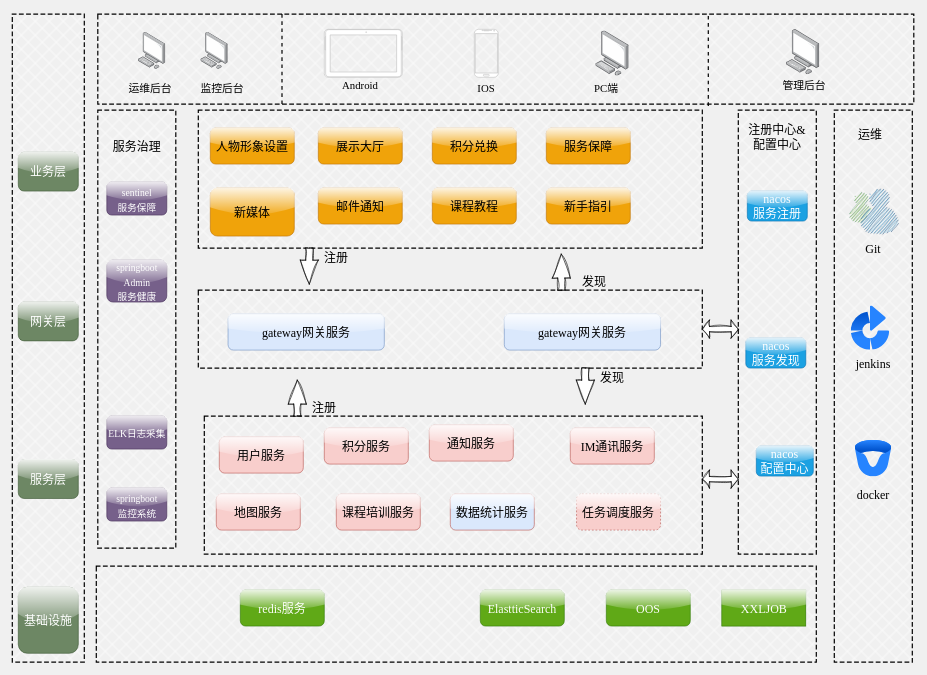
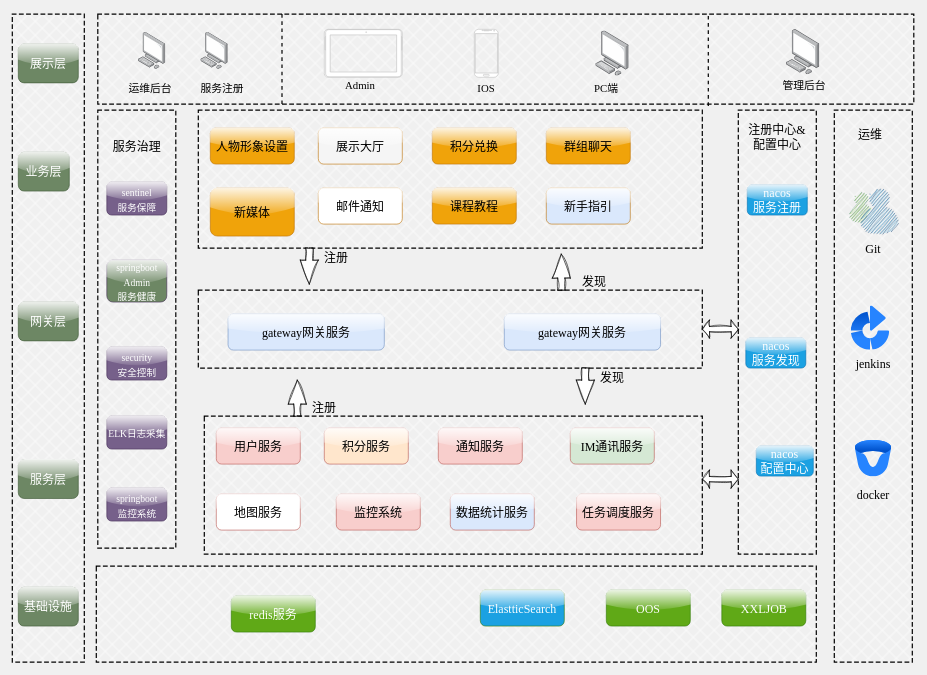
node "展示层": added
node "Android": label "Android" -> "Admin"
node "监控后台": label "监控后台" -> "服务注册"
node "展示大厅": fillcolor #f0a30a -> #f5f5f5
node "服务保障": label "服务保障" -> "群组聊天"
node "业务层": size 60x39 -> 51x39
node "邮件通知": fillcolor #f0a30a -> #ffffff
node "新手指引": fillcolor #f0a30a -> #dae8fc
node "nacos 服务注册": moved (777, 206) -> (777, 200)
node "springboot Admin 服务健康": fillcolor #76608a -> #6d8764
node "security 安全控制": added
node "通知服务": moved (471, 443) -> (480, 446)
node "积分服务": fillcolor #f8cecc -> #ffe6cc
node "IM通讯服务": fillcolor #f8cecc -> #d5e8d4
node "用户服务": moved (261, 455) -> (258, 446)
node "地图服务": fillcolor #f8cecc -> #ffffff
node "课程培训服务": label "课程培训服务" -> "监控系统"
node "任务调度服务": style dashed -> solid
node "redis服务": moved (282, 608) -> (273, 614)
node "ElastticSearch": fillcolor #60a917 -> #1ba1e2
node "XXLJOB": shape rectangle -> rounded rectangle
node "基础设施": size 60x66 -> 60x39
